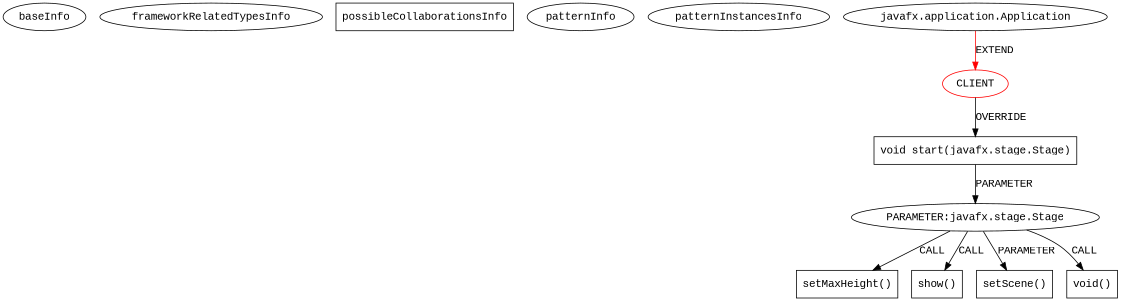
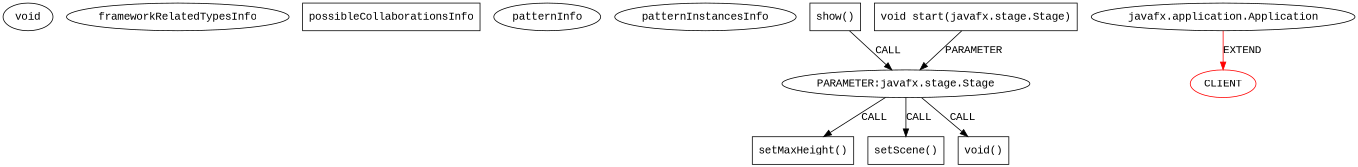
node "baseInfo": label "baseInfo" -> "void"
edge "CLIENT" -> "void start(javafx.stage.Stage)": removed, label "OVERRIDE"
edge "PARAMETER:javafx.stage.Stage" -> "show()": reversed
edge "PARAMETER:javafx.stage.Stage" -> "setScene()": label "PARAMETER" -> "CALL"
